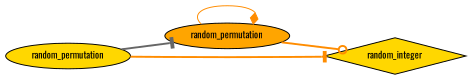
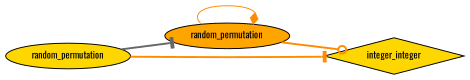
node "random_integer": label "random_integer" -> "integer_integer"
